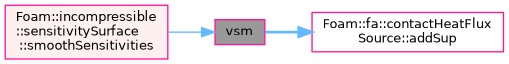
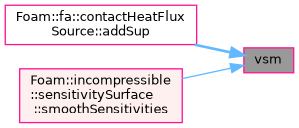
edge "vsm" -> "Foam::fa::contactHeatFlux Source::addSup": reversed
